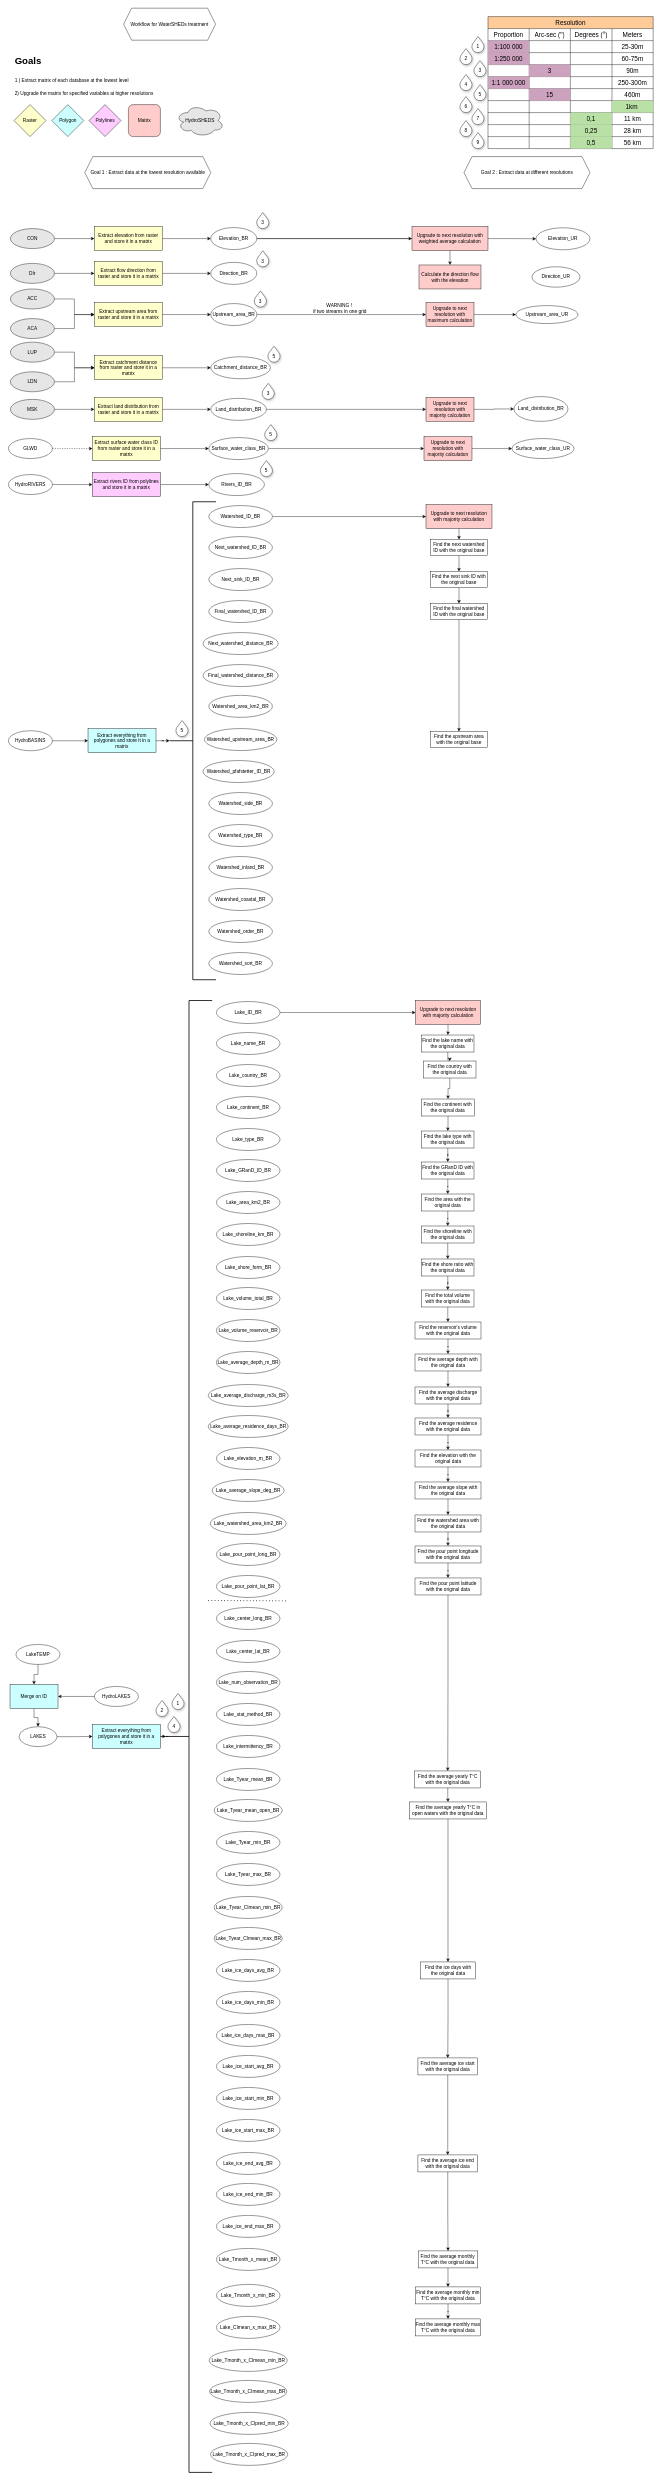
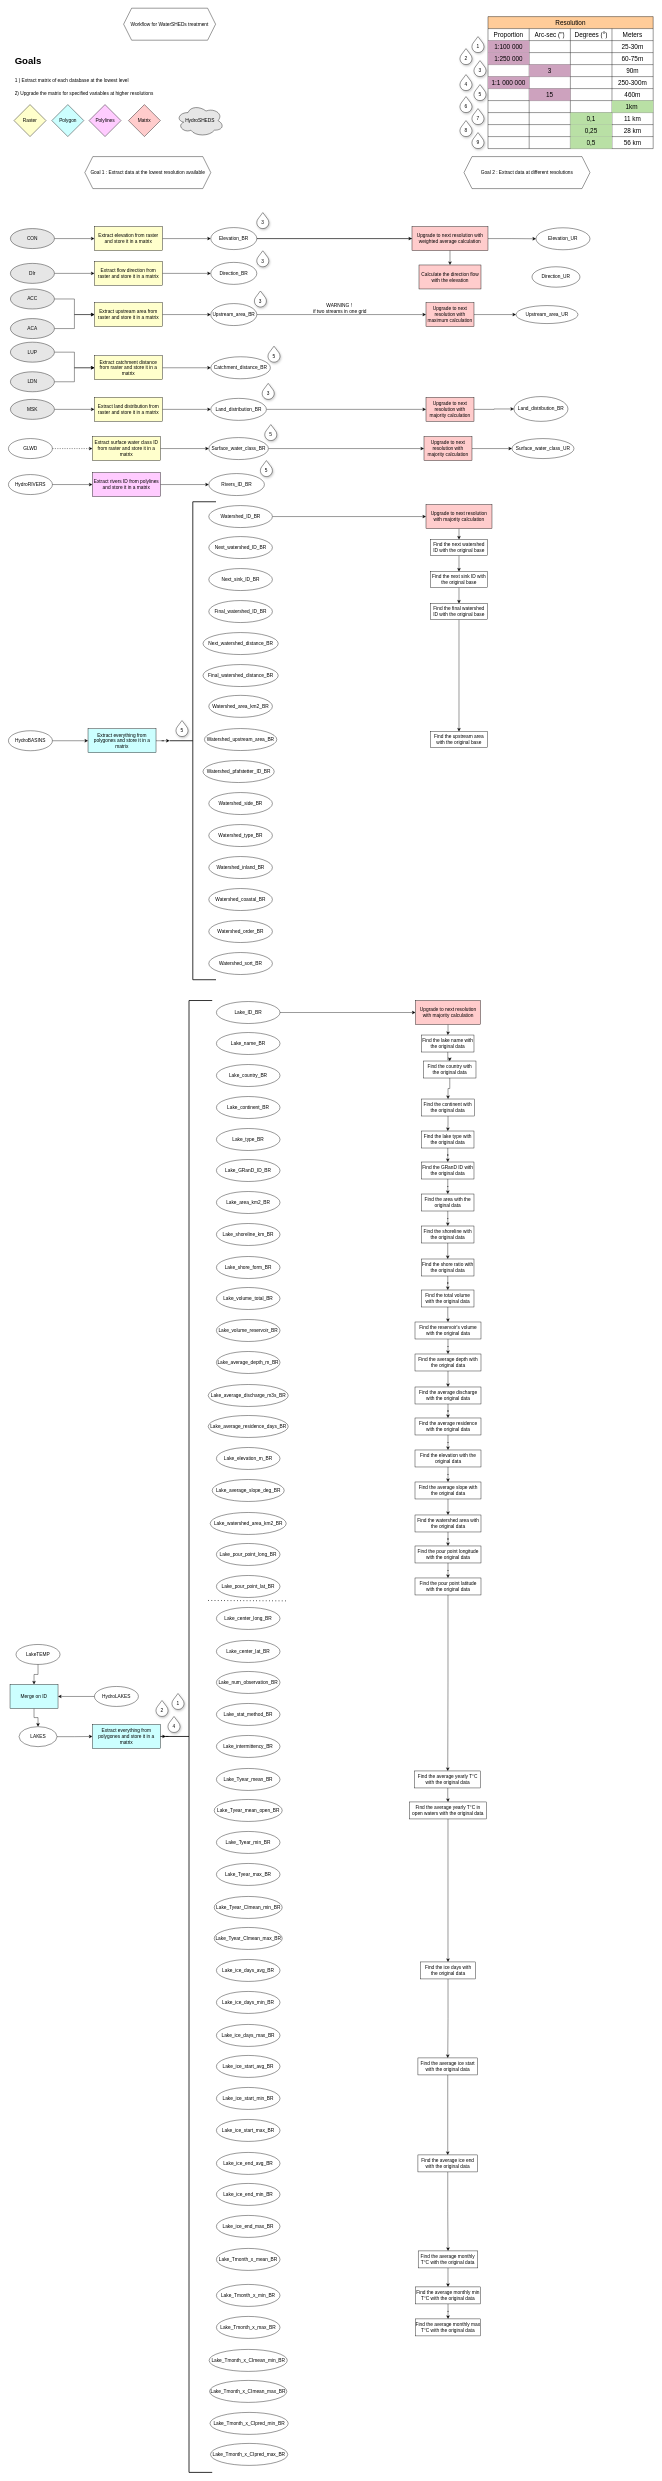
node "Matrix": shape rounded rectangle -> diamond
node "Lake_CImean_x_max_BR": label "Lake_CImean_x_max_BR" -> "Lake_Tmonth_x_max_BR"
